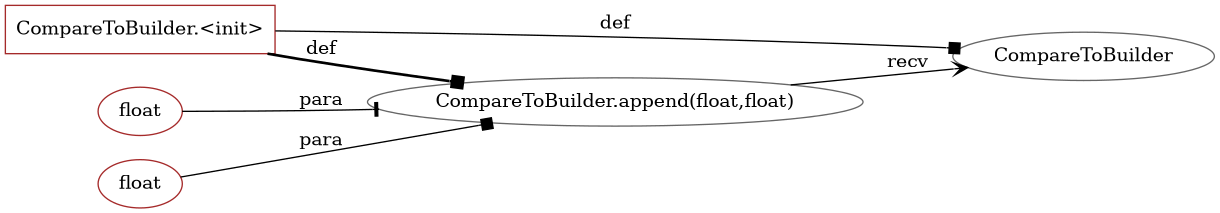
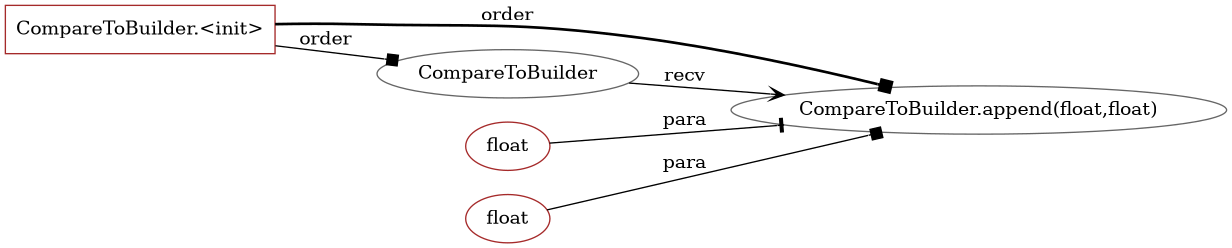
edge "CompareToBuilder.<init>" -> "CompareToBuilder": label "def" -> "order"
edge "CompareToBuilder.<init>" -> "CompareToBuilder.append(float,float)": label "def" -> "order"
edge "CompareToBuilder.append(float,float)" -> "CompareToBuilder": reversed
